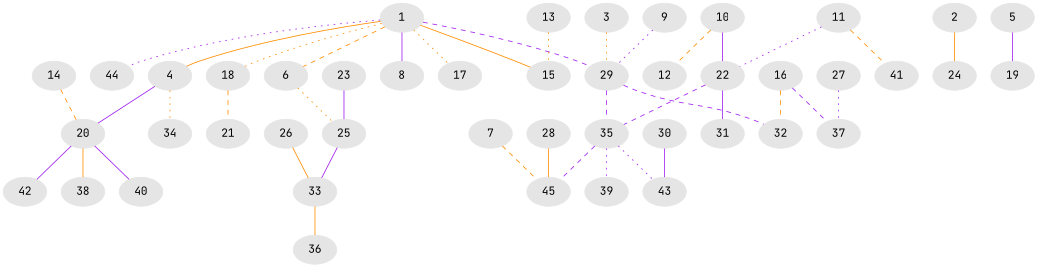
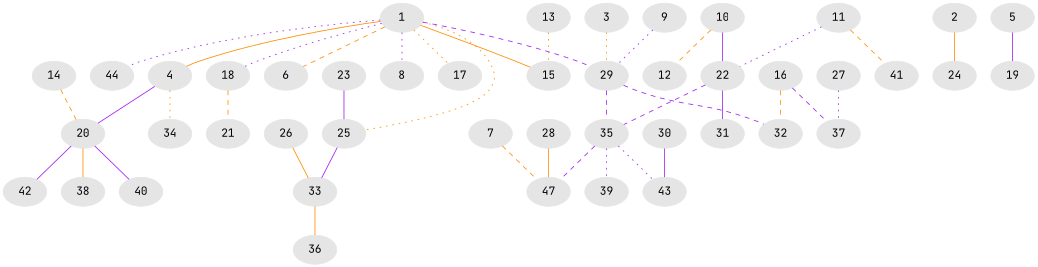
edge "1" -- "18": color darkorange -> purple
edge "1" -- "8": style solid -> dotted
edge "6" -- "25": now "1" -- "25"
node "45": label "45" -> "47"
